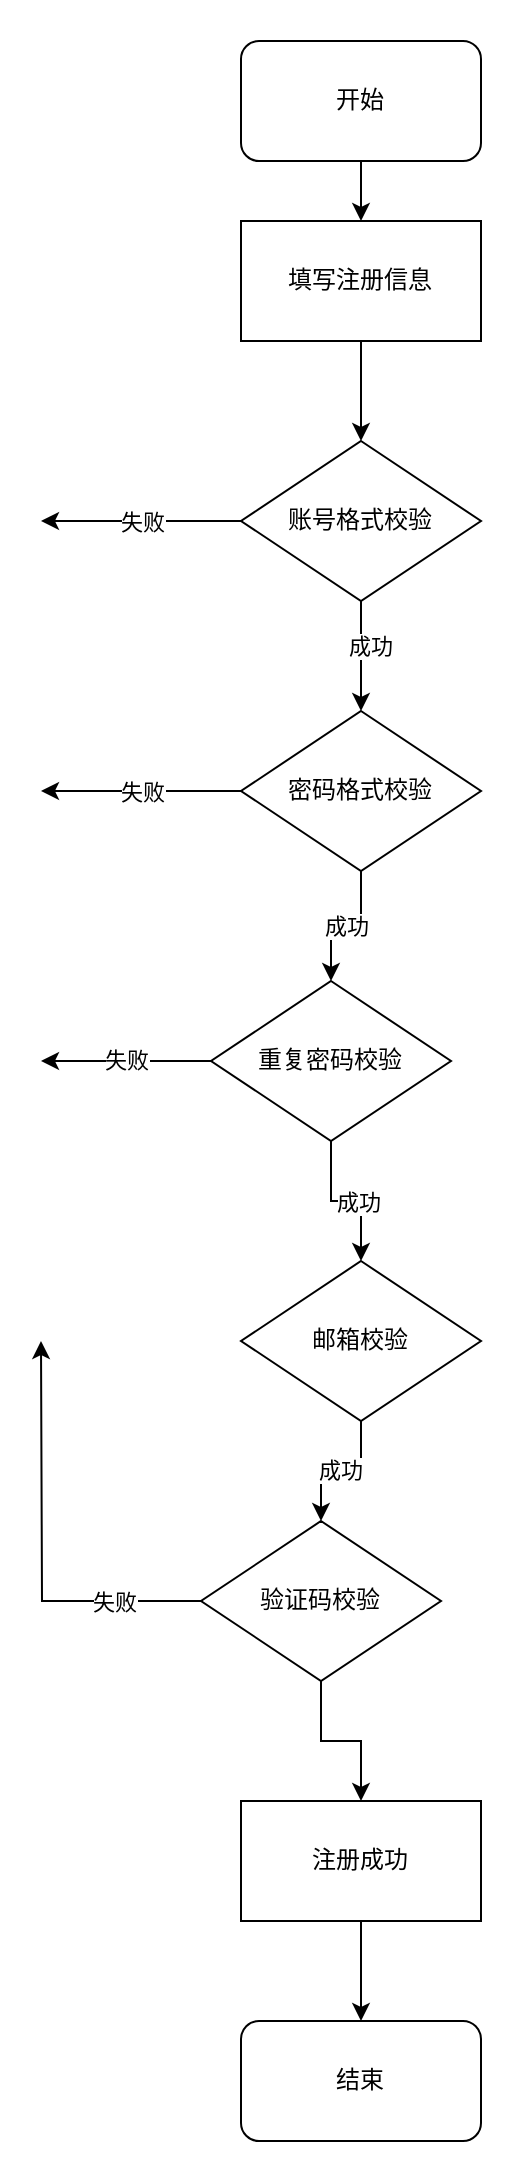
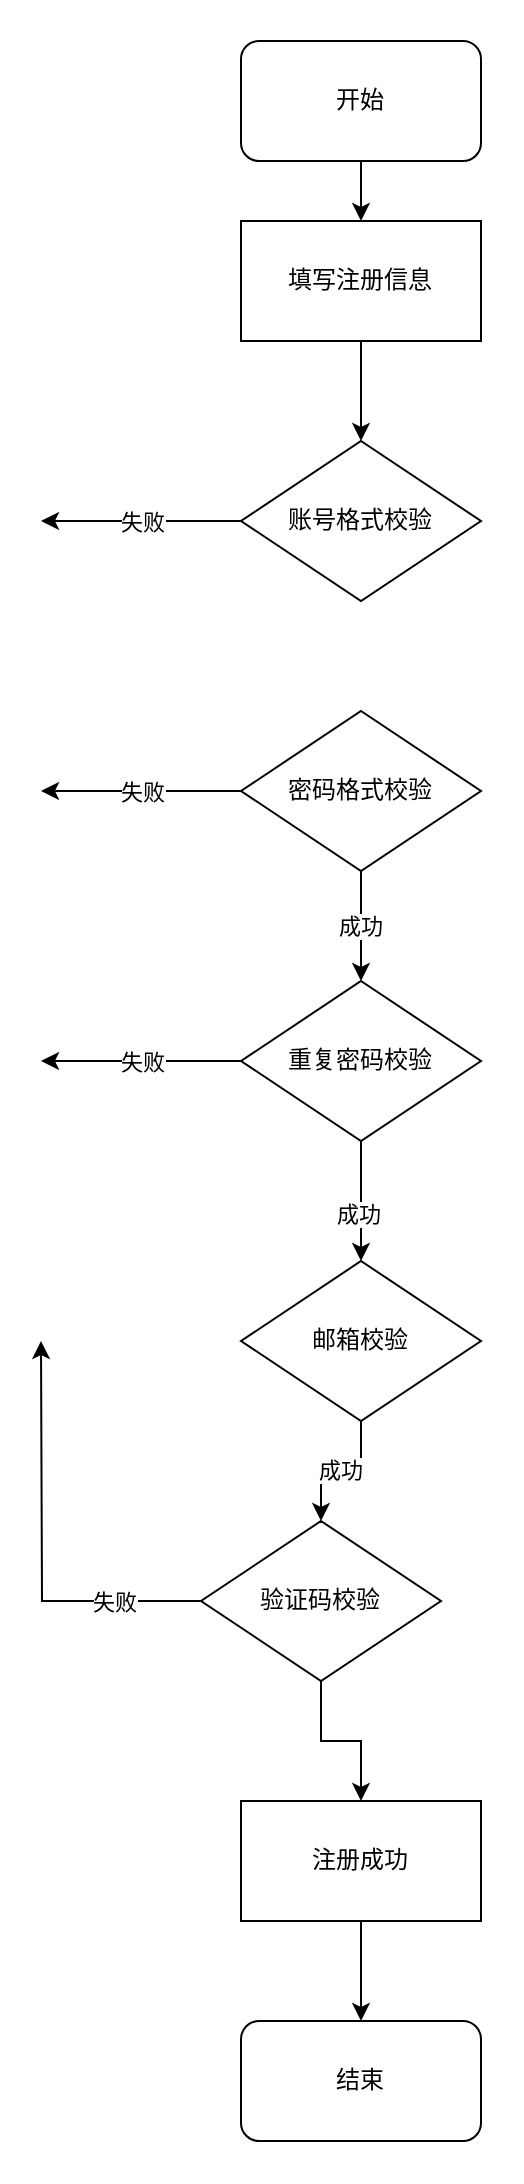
edge "账号格式校验" -> "密码格式校验": removed, label "成功"
node "重复密码校验": moved (331, 1061) -> (361, 1061)
